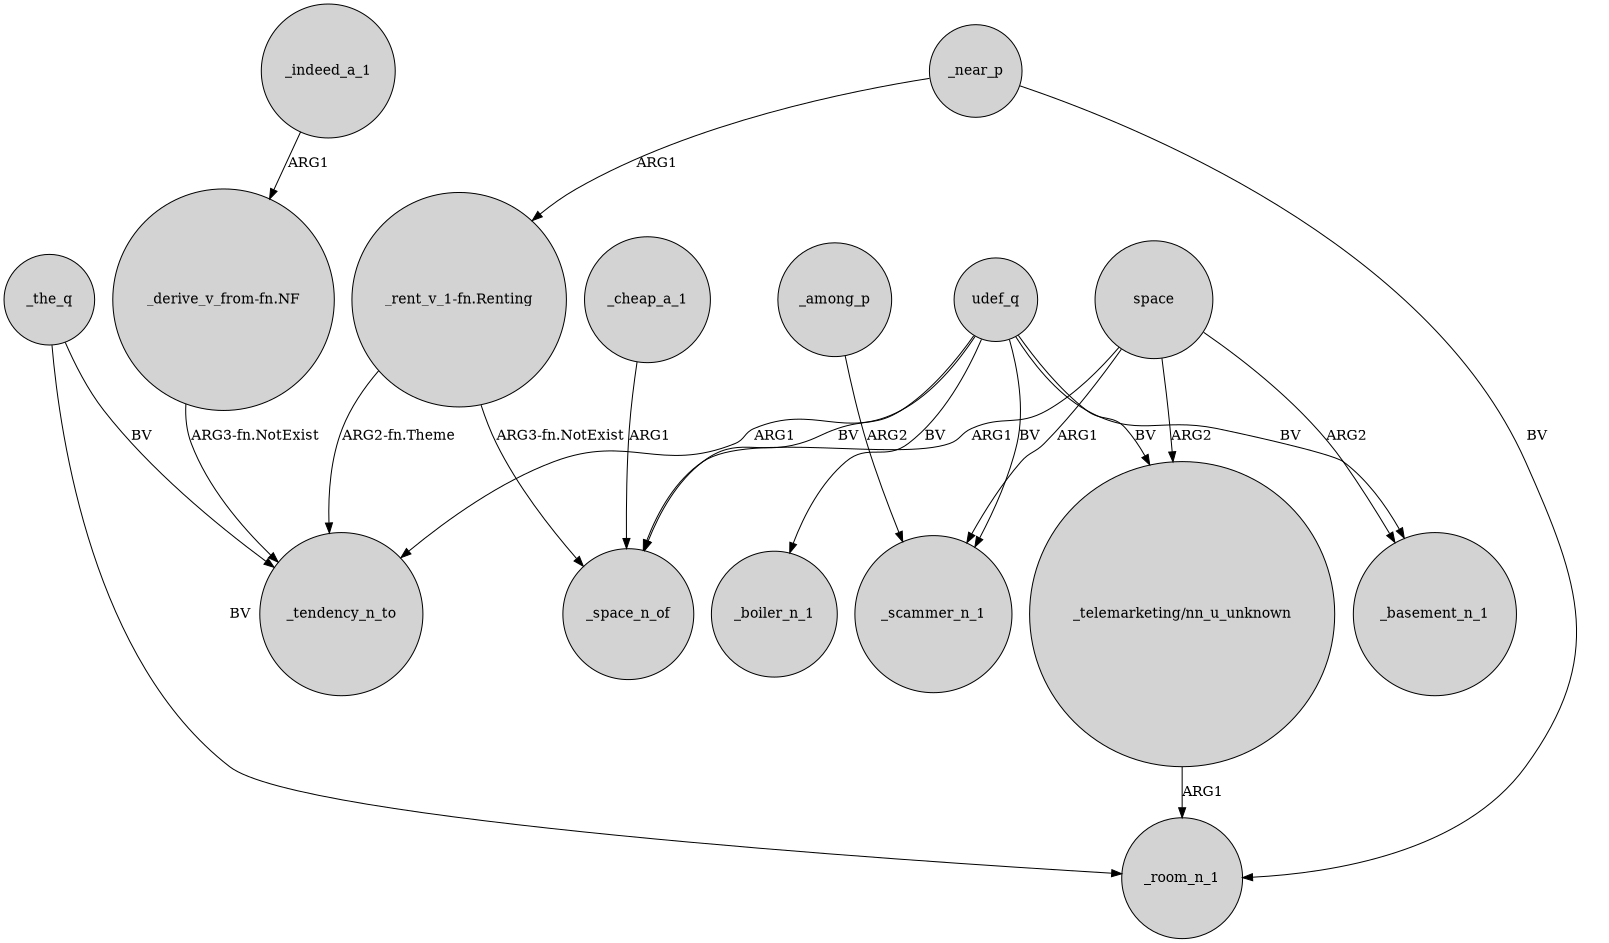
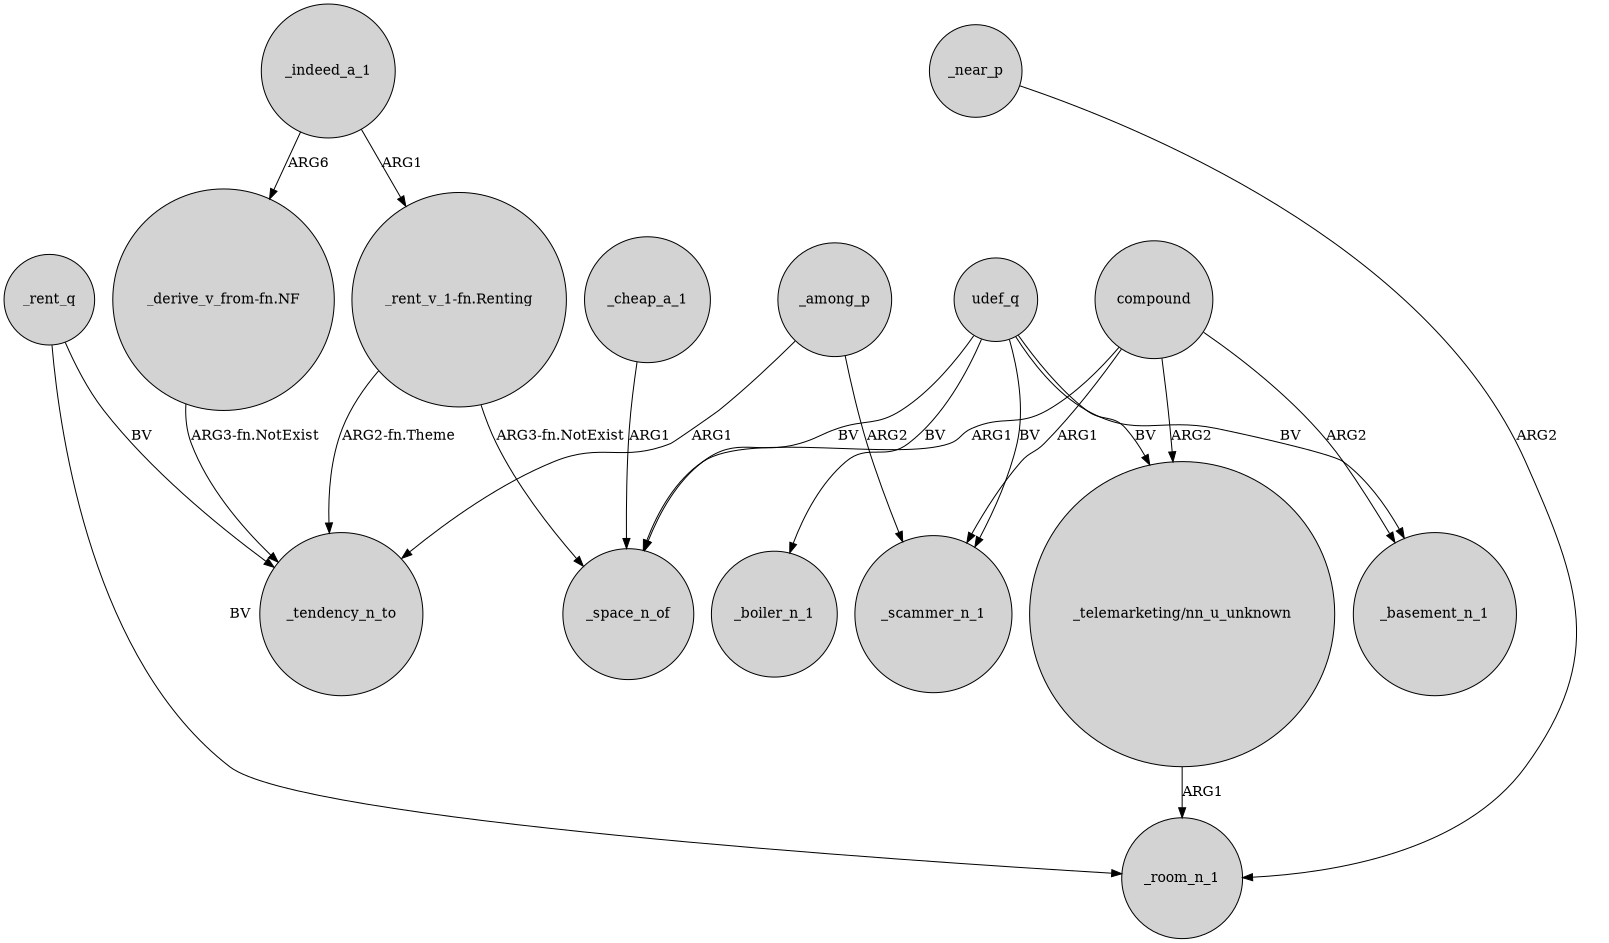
edge "_near_p" -> "_rent_v_1-fn.Renting": now "_indeed_a_1" -> "_rent_v_1-fn.Renting"
edge "_indeed_a_1" -> "_derive_v_from-fn.NF": label "ARG1" -> "ARG6"
node "_the_q": label "_the_q" -> "_rent_q"
node "space": label "space" -> "compound"
edge "_near_p" -> "_room_n_1": label "BV" -> "ARG2"
edge "udef_q" -> "_tendency_n_to": now "_among_p" -> "_tendency_n_to"
